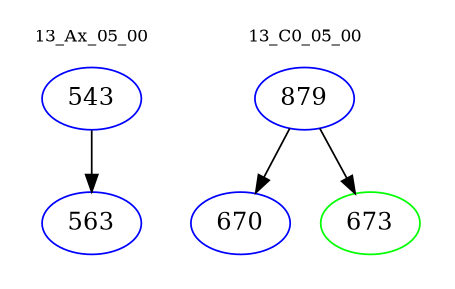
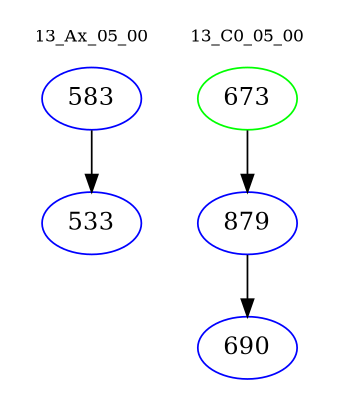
node "543": label "543" -> "583"
edge "879" -> "673": reversed
node "563": label "563" -> "533"
node "670": label "670" -> "690"
